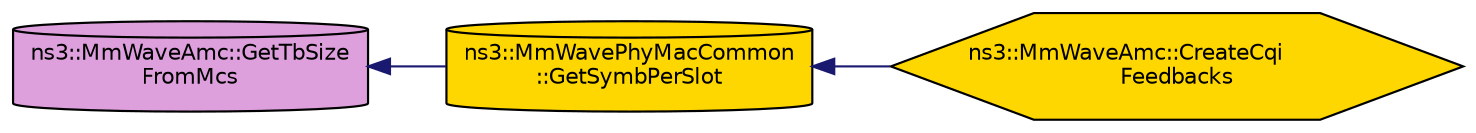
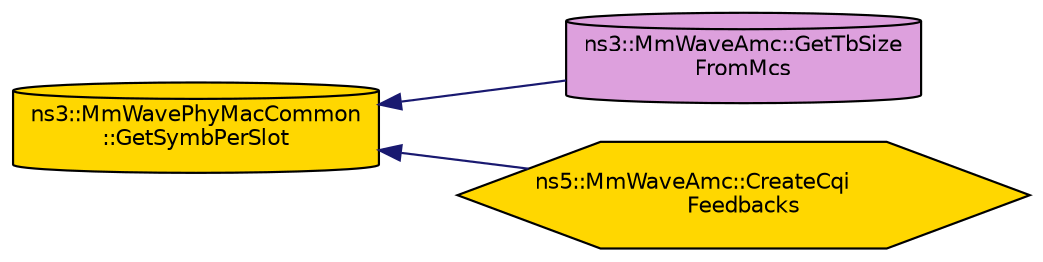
edge "ns3::MmWavePhyMacCommon ::GetSymbPerSlot" -> "ns3::MmWaveAmc::GetTbSize FromMcs": reversed
node "ns3::MmWaveAmc::CreateCqi Feedbacks": label "ns3::MmWaveAmc::CreateCqi Feedbacks" -> "ns5::MmWaveAmc::CreateCqi Feedbacks"
